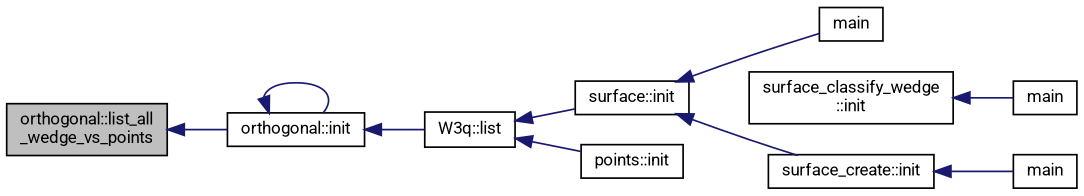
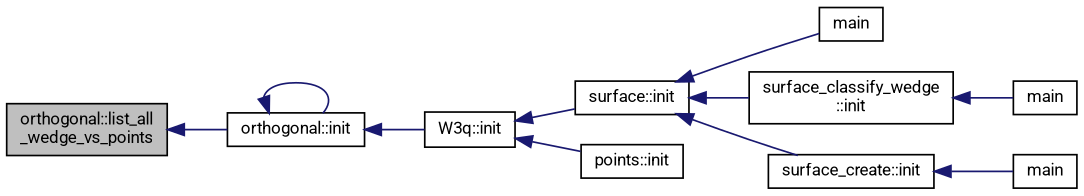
edge "surface_classify_wedge ::init" -> "surface::init": added
node "W3q::list": label "W3q::list" -> "W3q::init"
